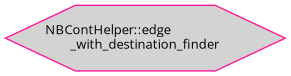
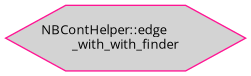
node "NBContHelper::edge _with_destination_finder": label "NBContHelper::edge _with_destination_finder" -> "NBContHelper::edge _with_with_finder"
